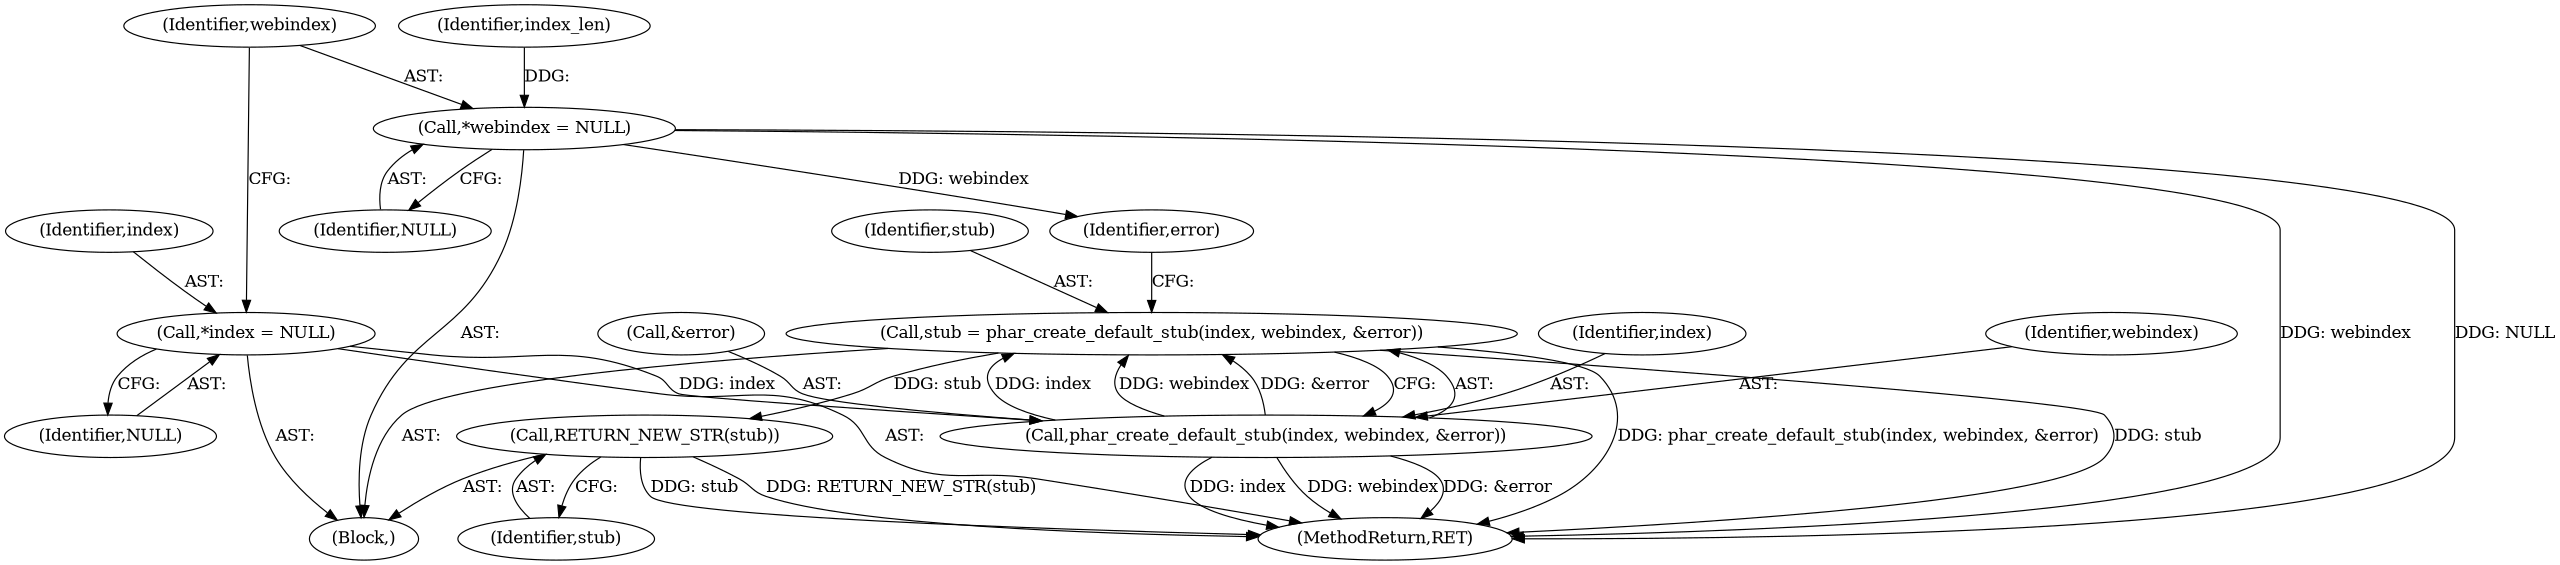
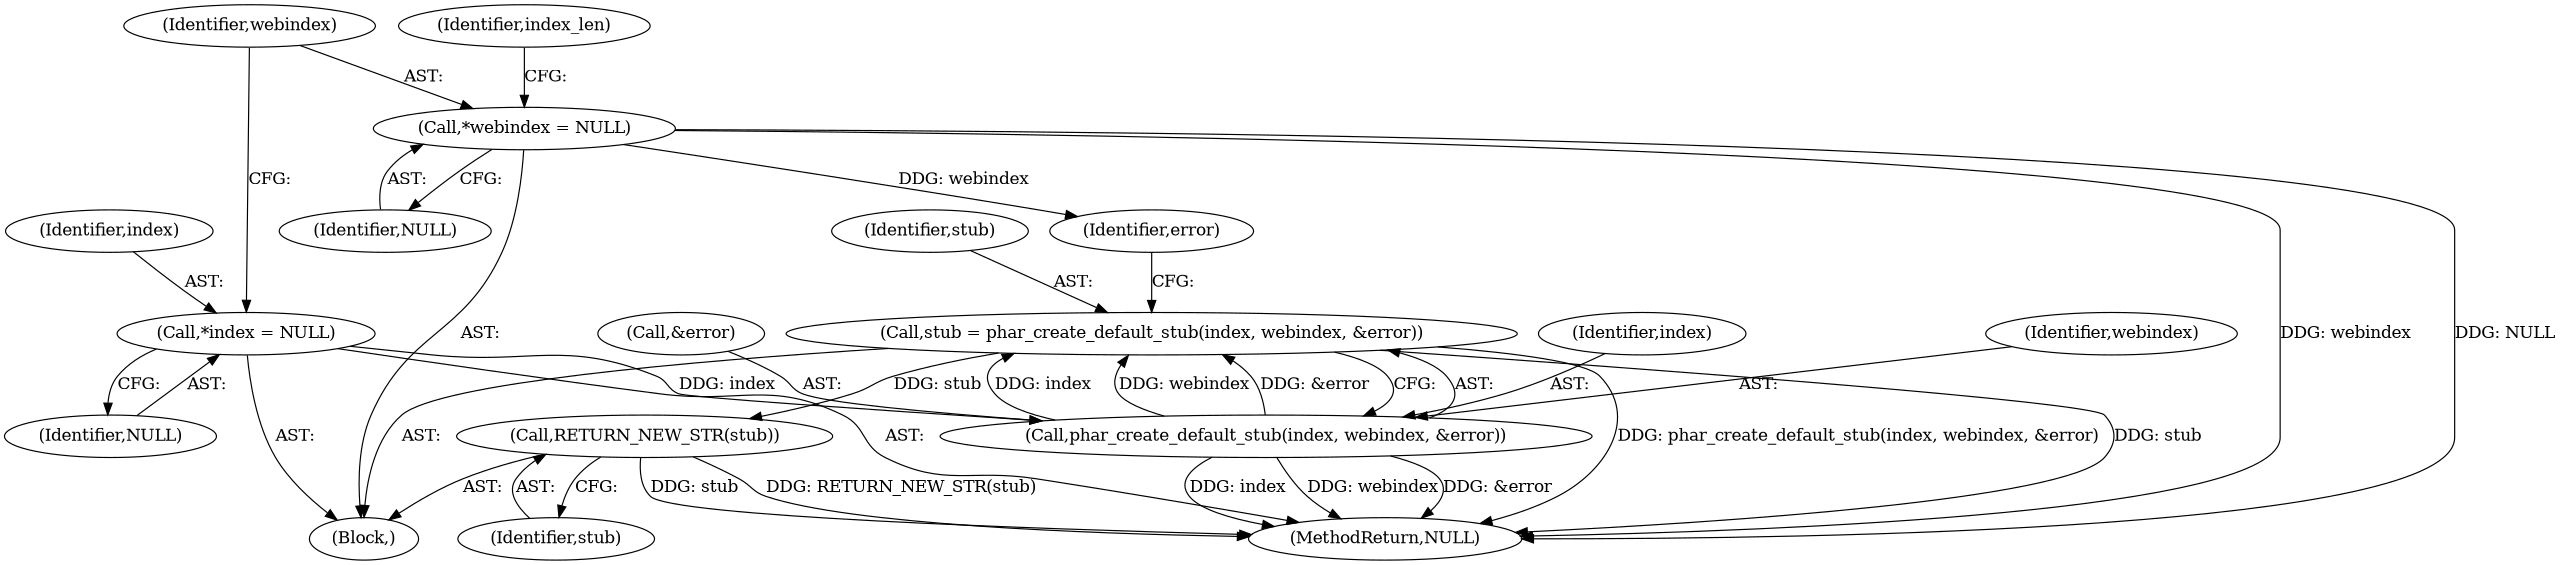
edge "(Identifier,index_len)" -> "(Call,*webindex = NULL)": label "DDG: " -> "CFG: "
node "(MethodReturn,RET)": label "(MethodReturn,RET)" -> "(MethodReturn,NULL)"
